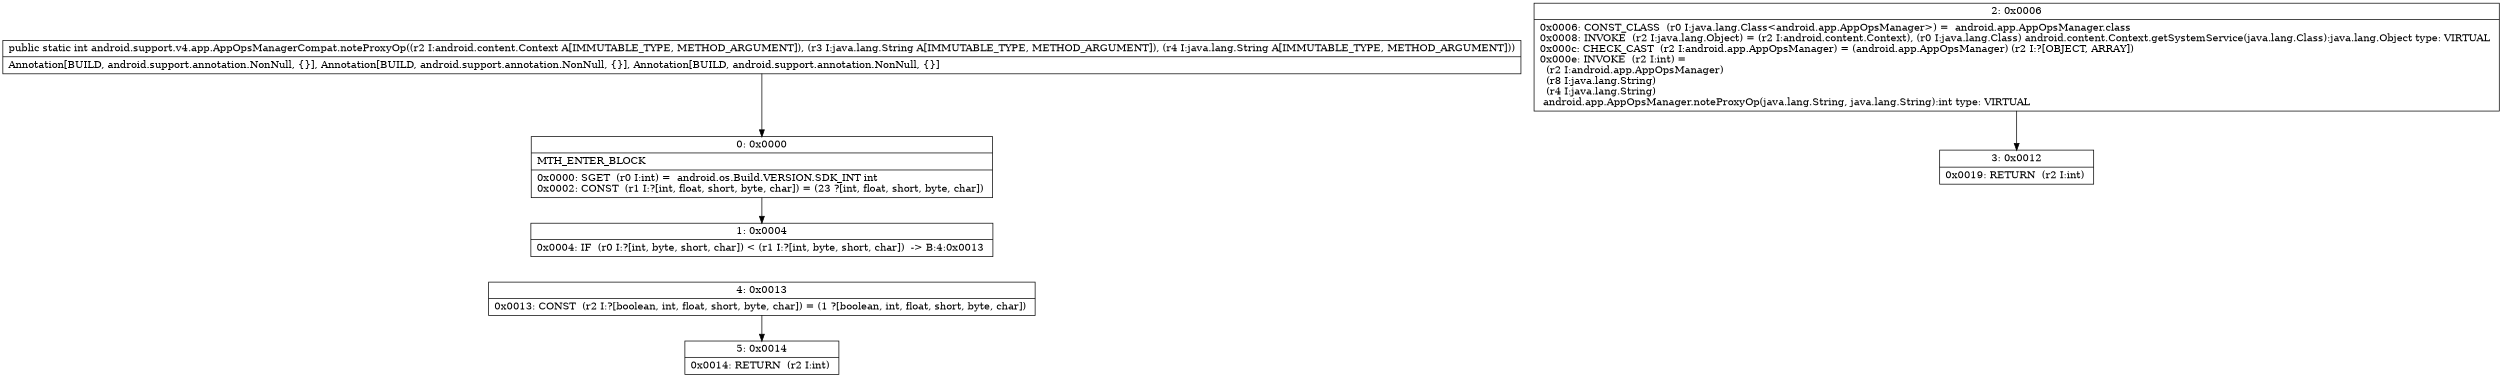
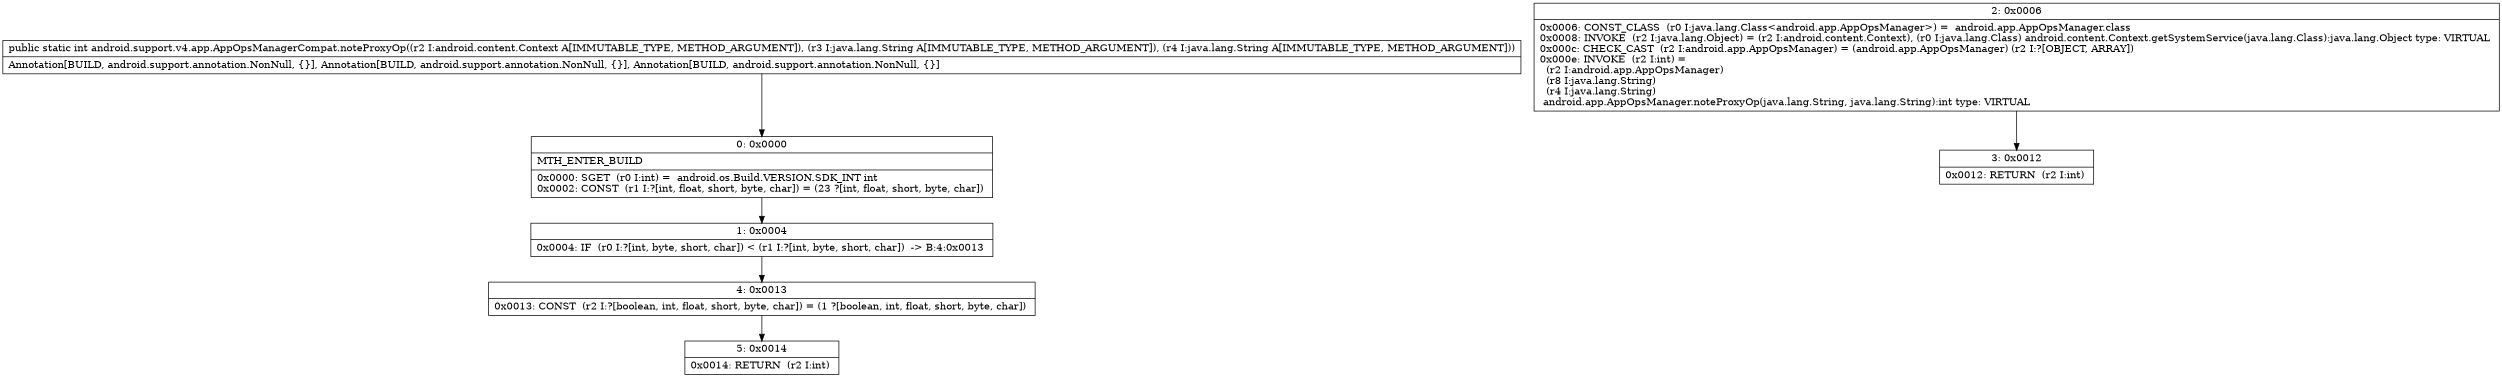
node "0: 0x0000": text "MTH_ENTER_BLOCK" -> "MTH_ENTER_BUILD"
node "3: 0x0012": text "0x0019: RETURN  (r2 I:int)" -> "0x0012: RETURN  (r2 I:int)"
edge "1: 0x0004" -> "4: 0x0013": added
